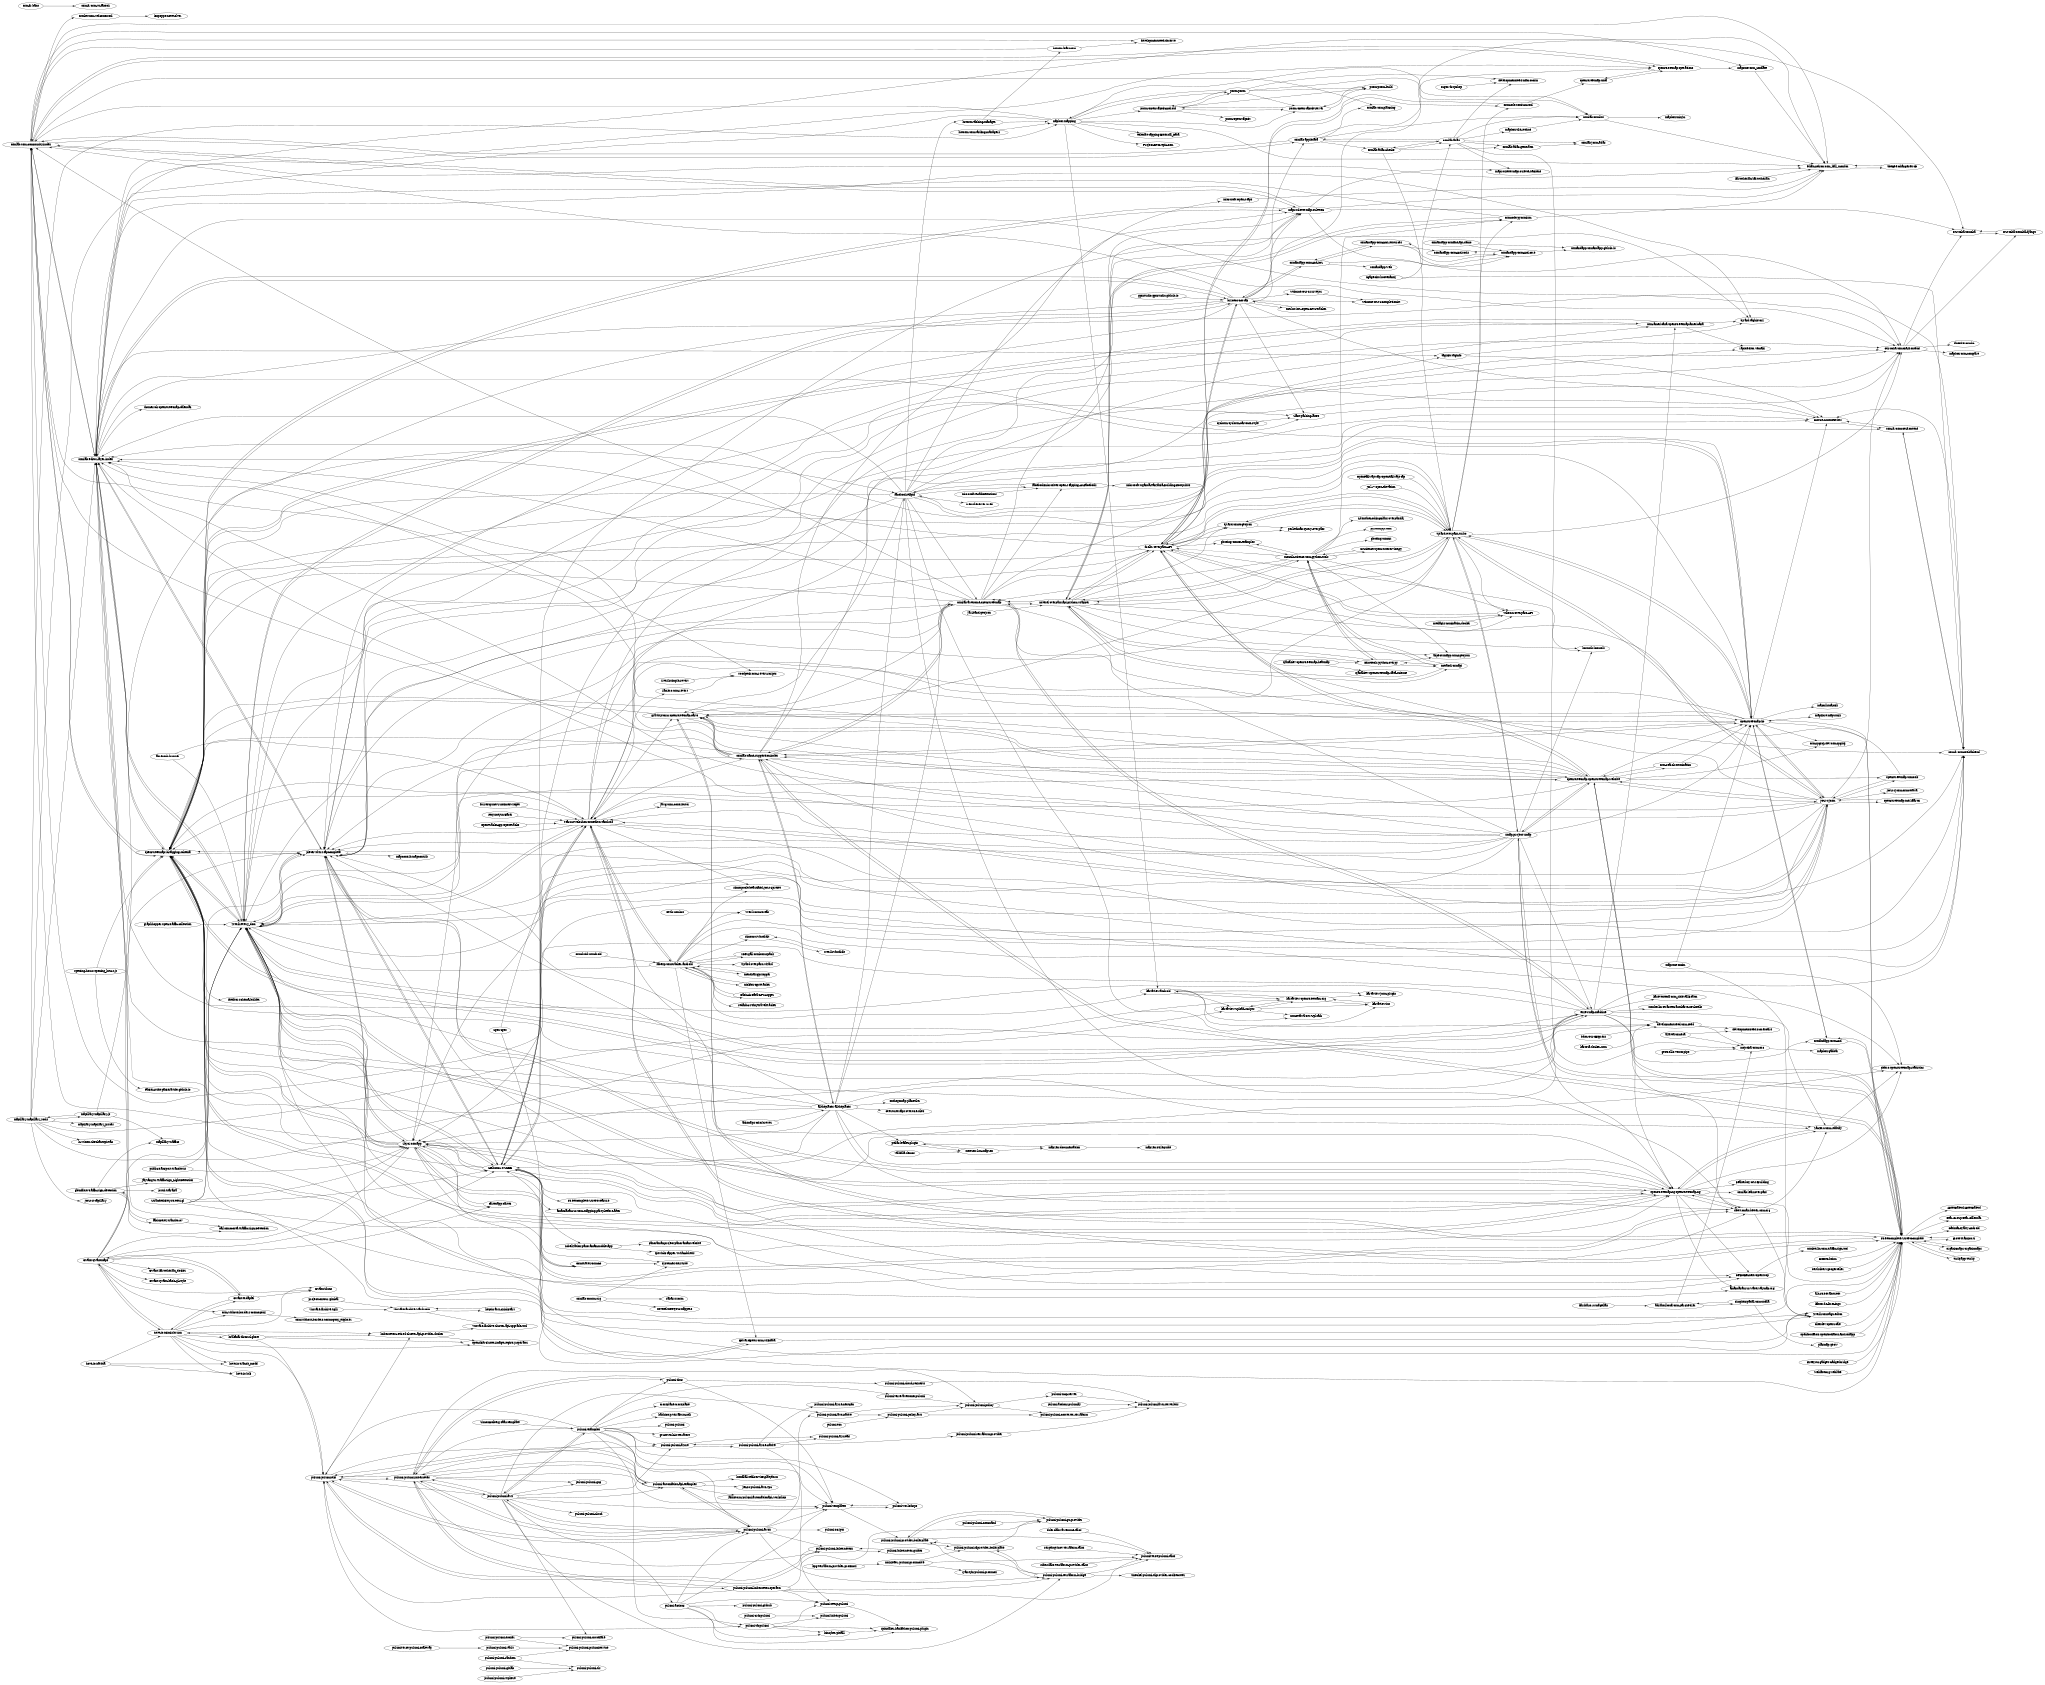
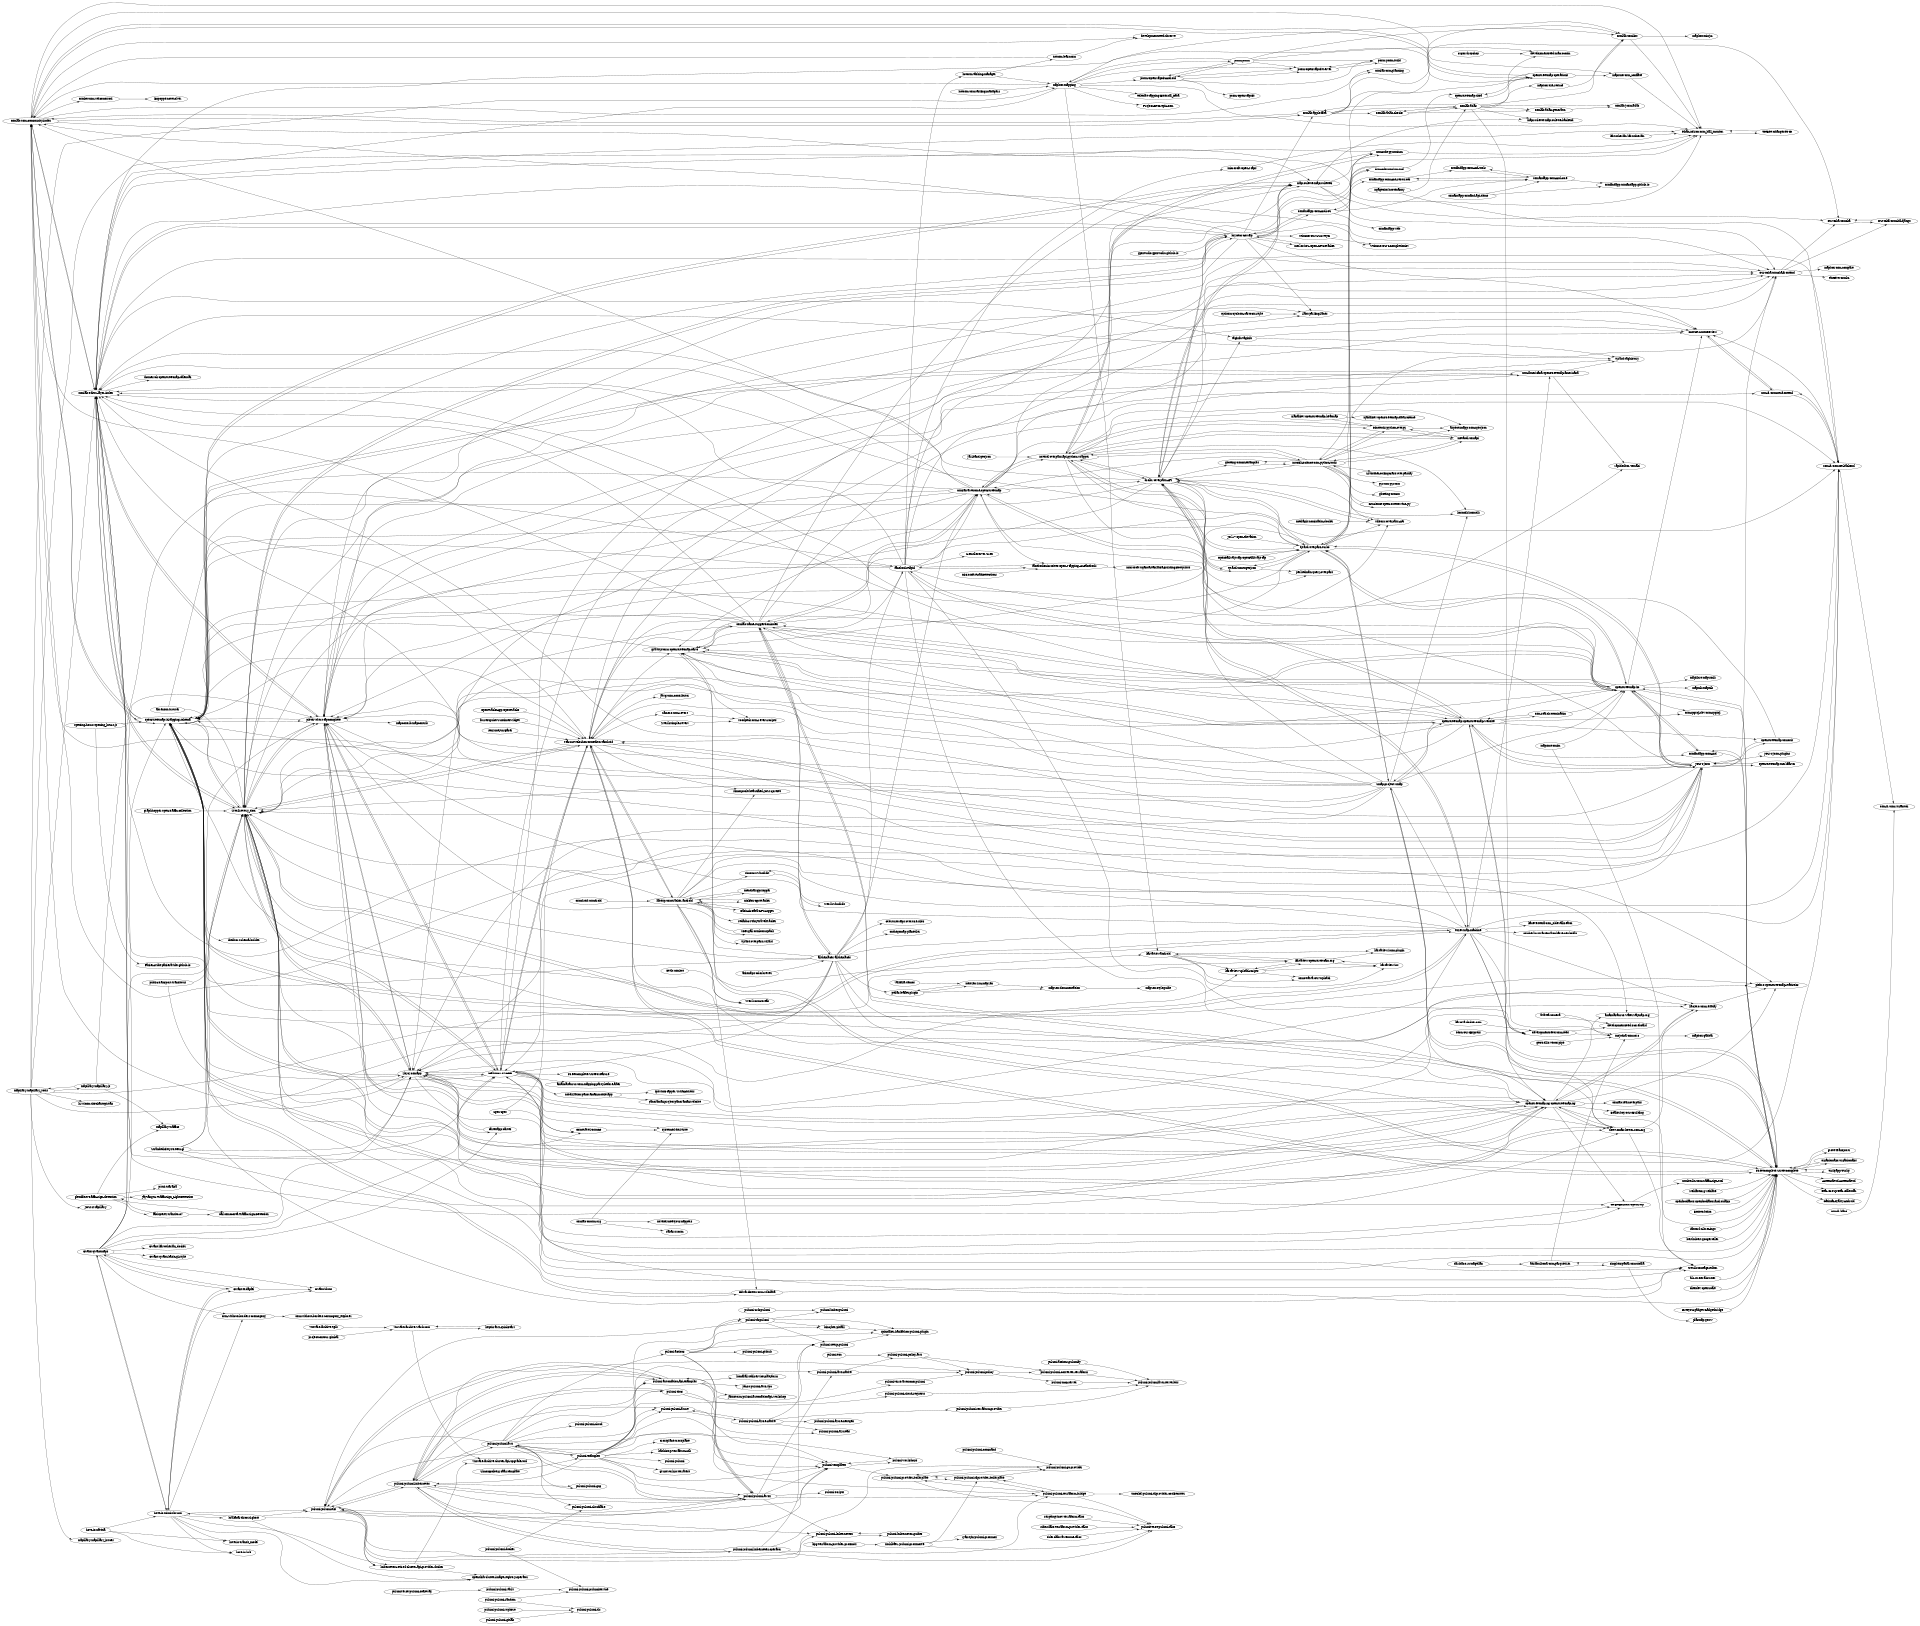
edge "maproulette/maproulette3" -> "osmlab/osm-community-index": removed
edge "osmlab/atlas-checks" -> "tyrasd/overpass-turbo": now "osmcode/osmium-tool" -> "tyrasd/overpass-turbo"
edge "osm-fr/osmose-backend" -> "osm-fr/osm-vs-fantoir": added
node "JOSM/josm-osmottawa": label "JOSM/josm-osmottawa" -> "JOSM/josm-plugins"
